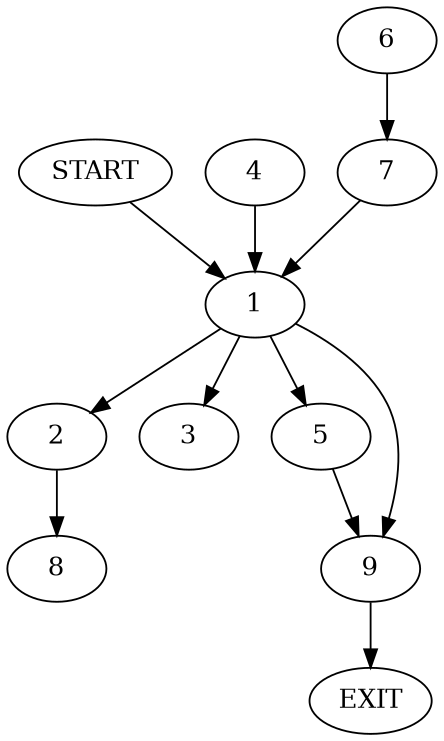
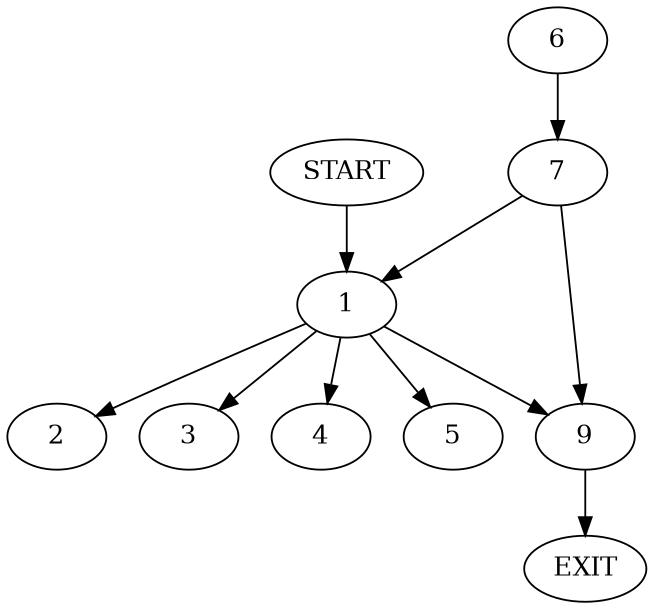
edge "4" -> "1": reversed
edge "5" -> "9": now "7" -> "9"
node "8": removed
